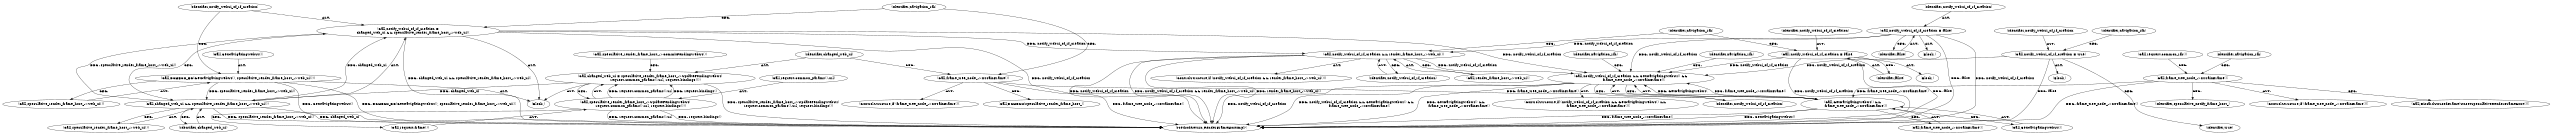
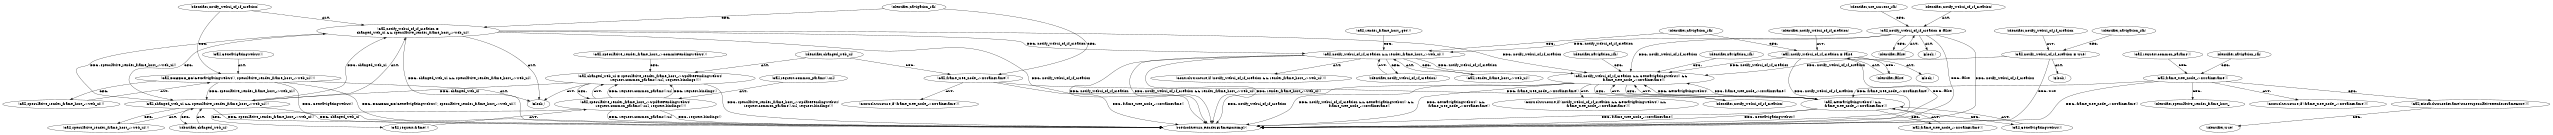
node "(Identifier,use_current_rfh)": added
node "(Call,render_frame_host_.get())": added
node "(Call,request.common_rfh())": label "(Call,request.common_rfh())" -> "(Call,request.common_params())"
edge "(Call,notify_webui_of_rf_creation = true)" -> "(MethodReturn,RenderFrameHostImpl*)": label "DDG: false" -> "DDG: true"
edge "(Call,notify_webui_of_rf_creation = true)" -> "(Identifier,true)": now "(Call,DiscardUnusedFrame(UnsetSpeculativeRenderFrameHost()))" -> "(Identifier,true)"
node "(Call,DCHECK(speculative_render_frame_host_))": removed
node "(Identifier,speculative_notify_frame_host_)": label "(Identifier,speculative_notify_frame_host_)" -> "(Identifier,speculative_render_frame_host_)"
